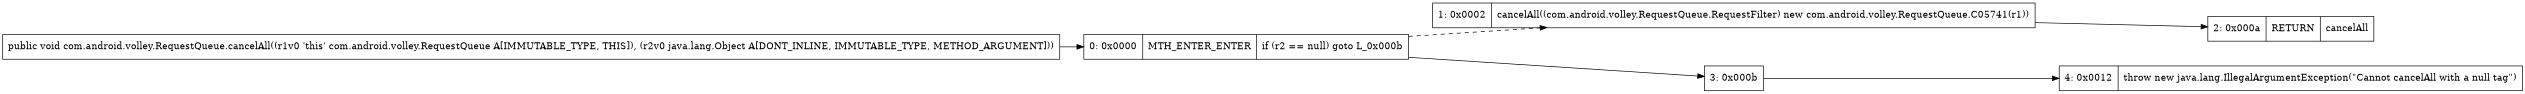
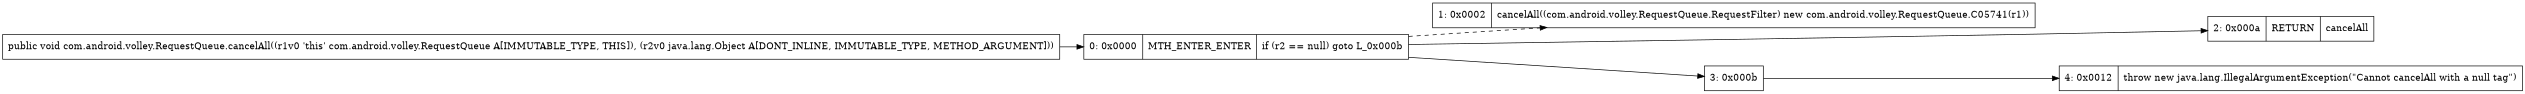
edge "1: 0x0002" -> "2: 0x000a": now "0: 0x0000" -> "2: 0x000a"
